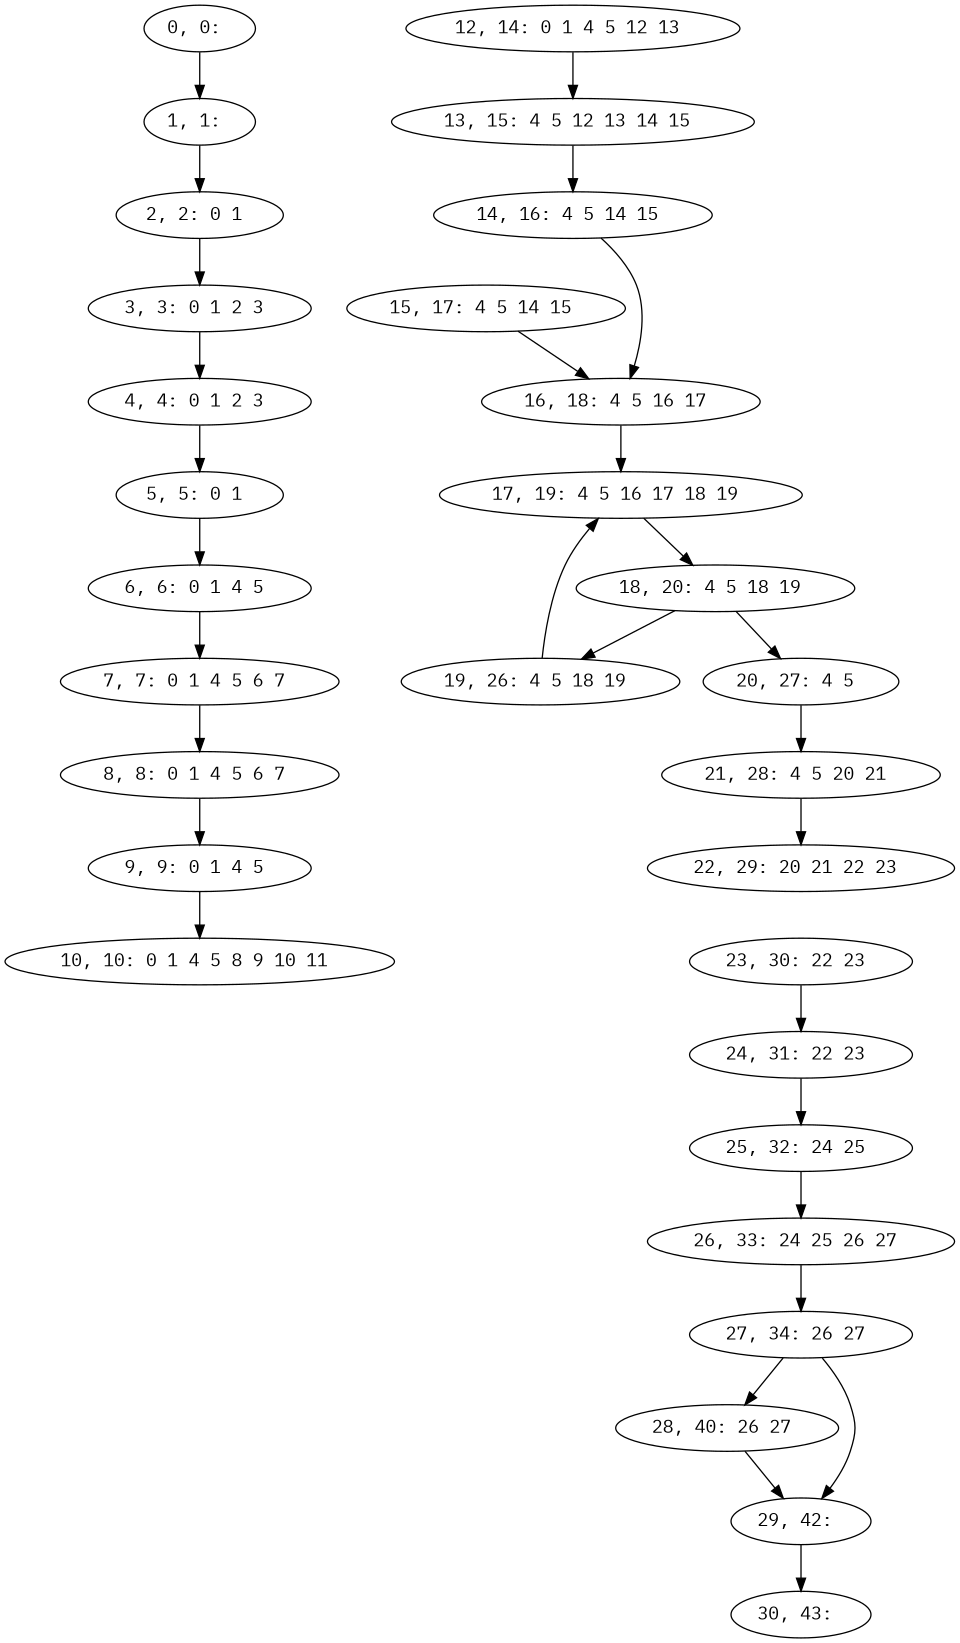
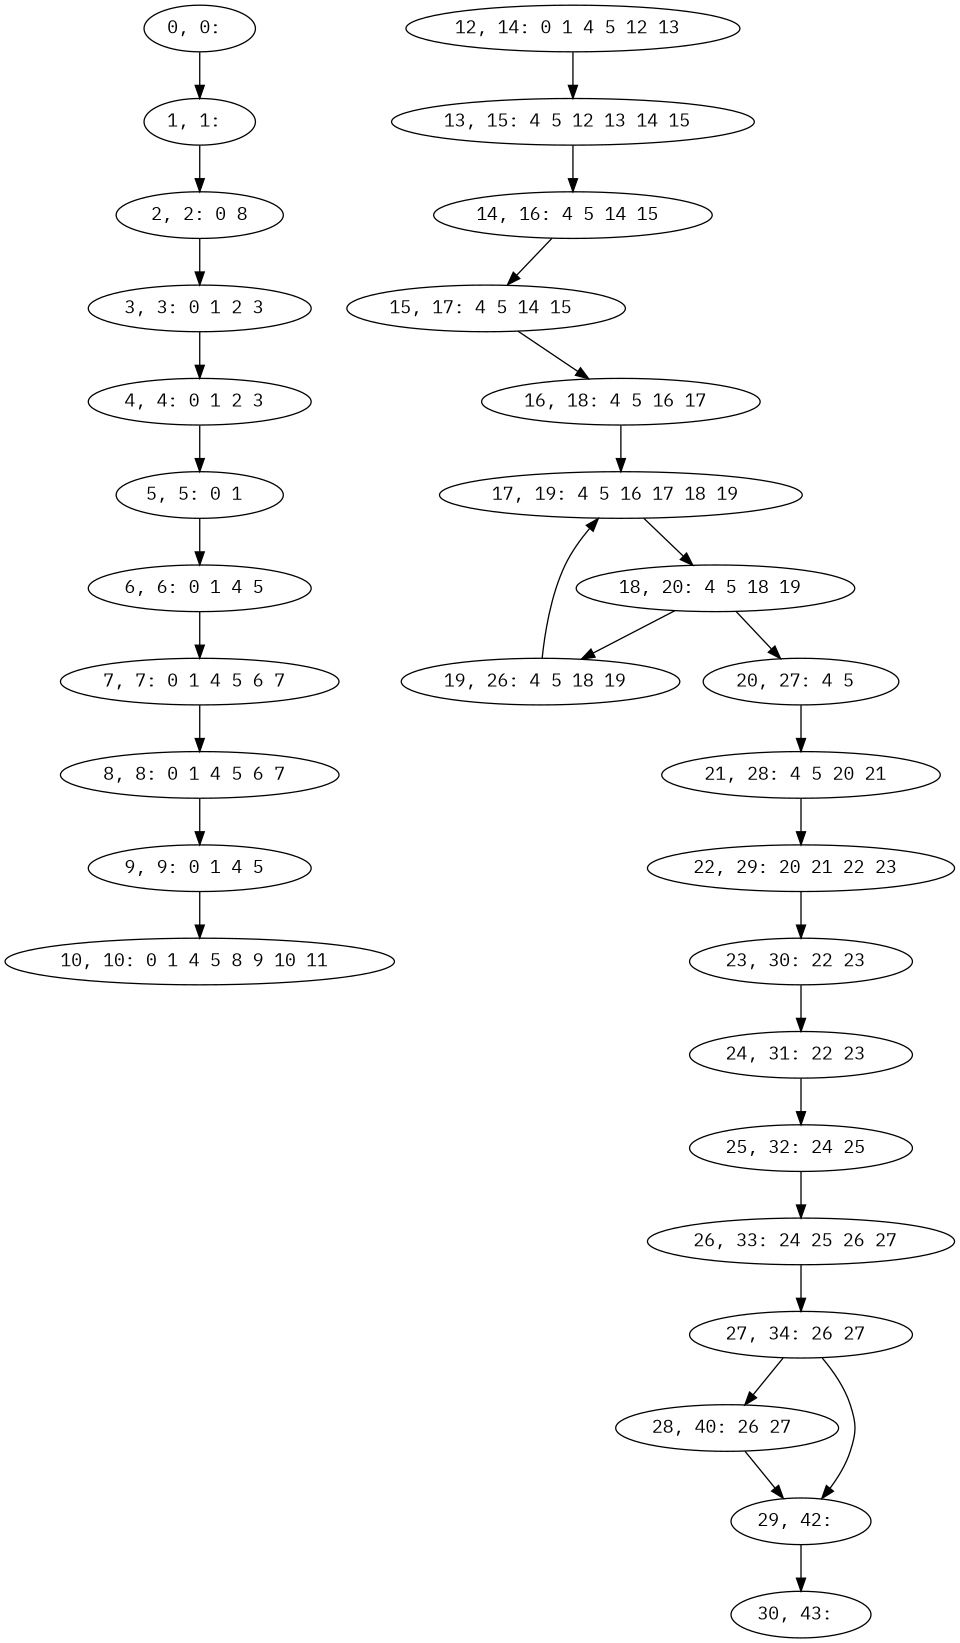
node "2, 2: 0 1": label "2, 2: 0 1" -> "2, 2: 0 8"
edge "14, 16: 4 5 14 15" -> "16, 18: 4 5 16 17": now "14, 16: 4 5 14 15" -> "15, 17: 4 5 14 15"
edge "22, 29: 20 21 22 23" -> "23, 30: 22 23": added
